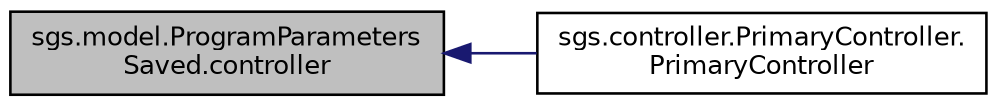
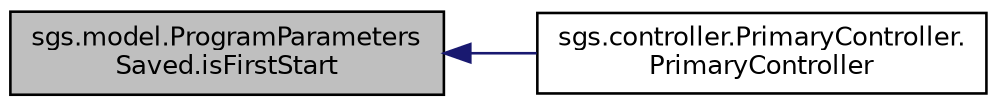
node "sgs.model.ProgramParameters Saved.controller": label "sgs.model.ProgramParameters Saved.controller" -> "sgs.model.ProgramParameters Saved.isFirstStart"
